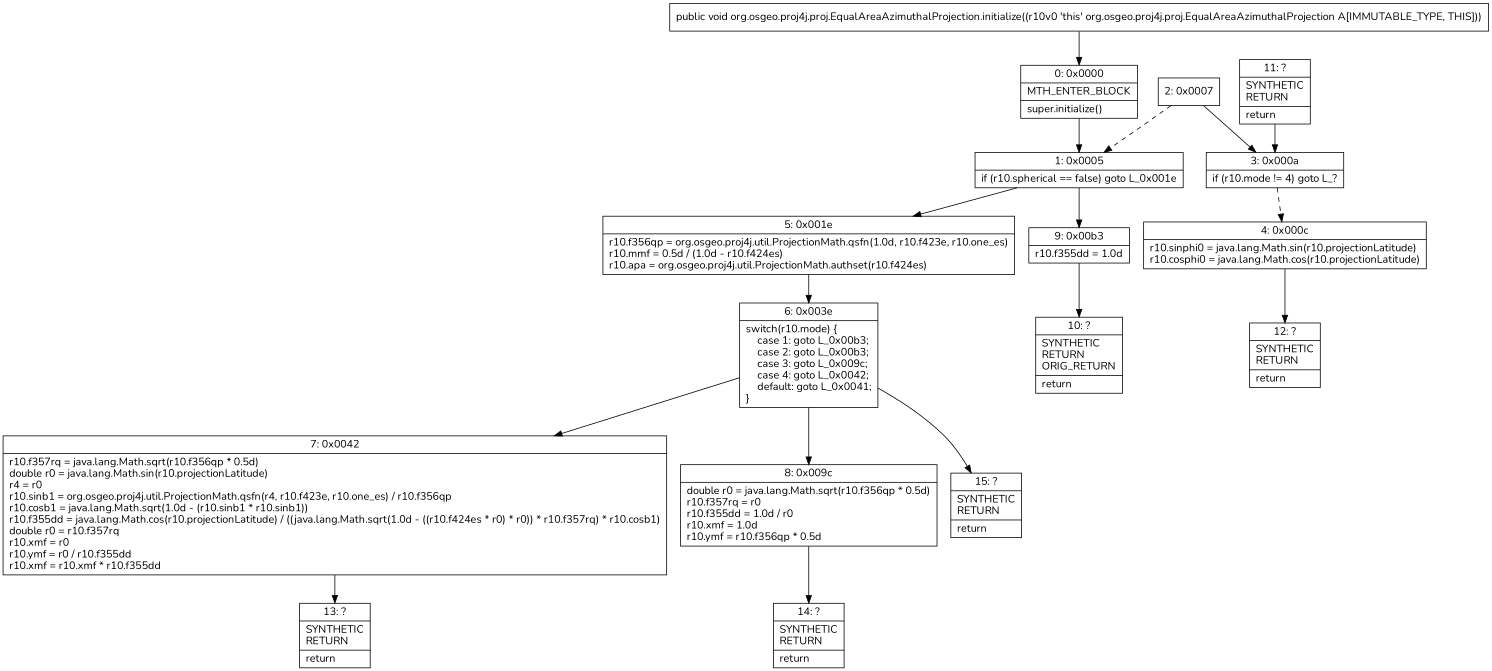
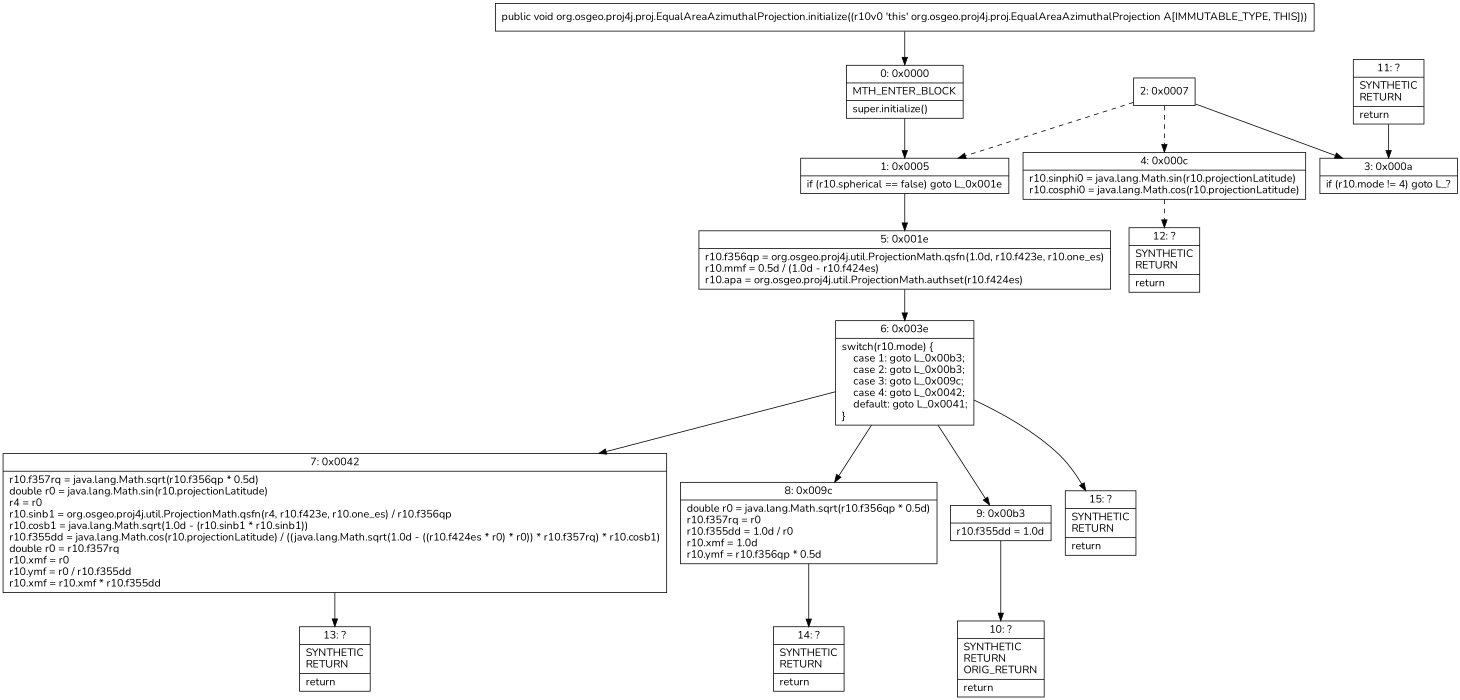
edge "3: 0x000a" -> "4: 0x000c": now "2: 0x0007" -> "4: 0x000c"
edge "1: 0x0005" -> "9: 0x00b3": now "6: 0x003e" -> "9: 0x00b3"
edge "4: 0x000c" -> "12: ?": style solid -> dashed
